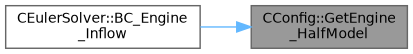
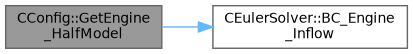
edge "CEulerSolver::BC_Engine _Inflow" -> "CConfig::GetEngine _HalfModel": reversed
